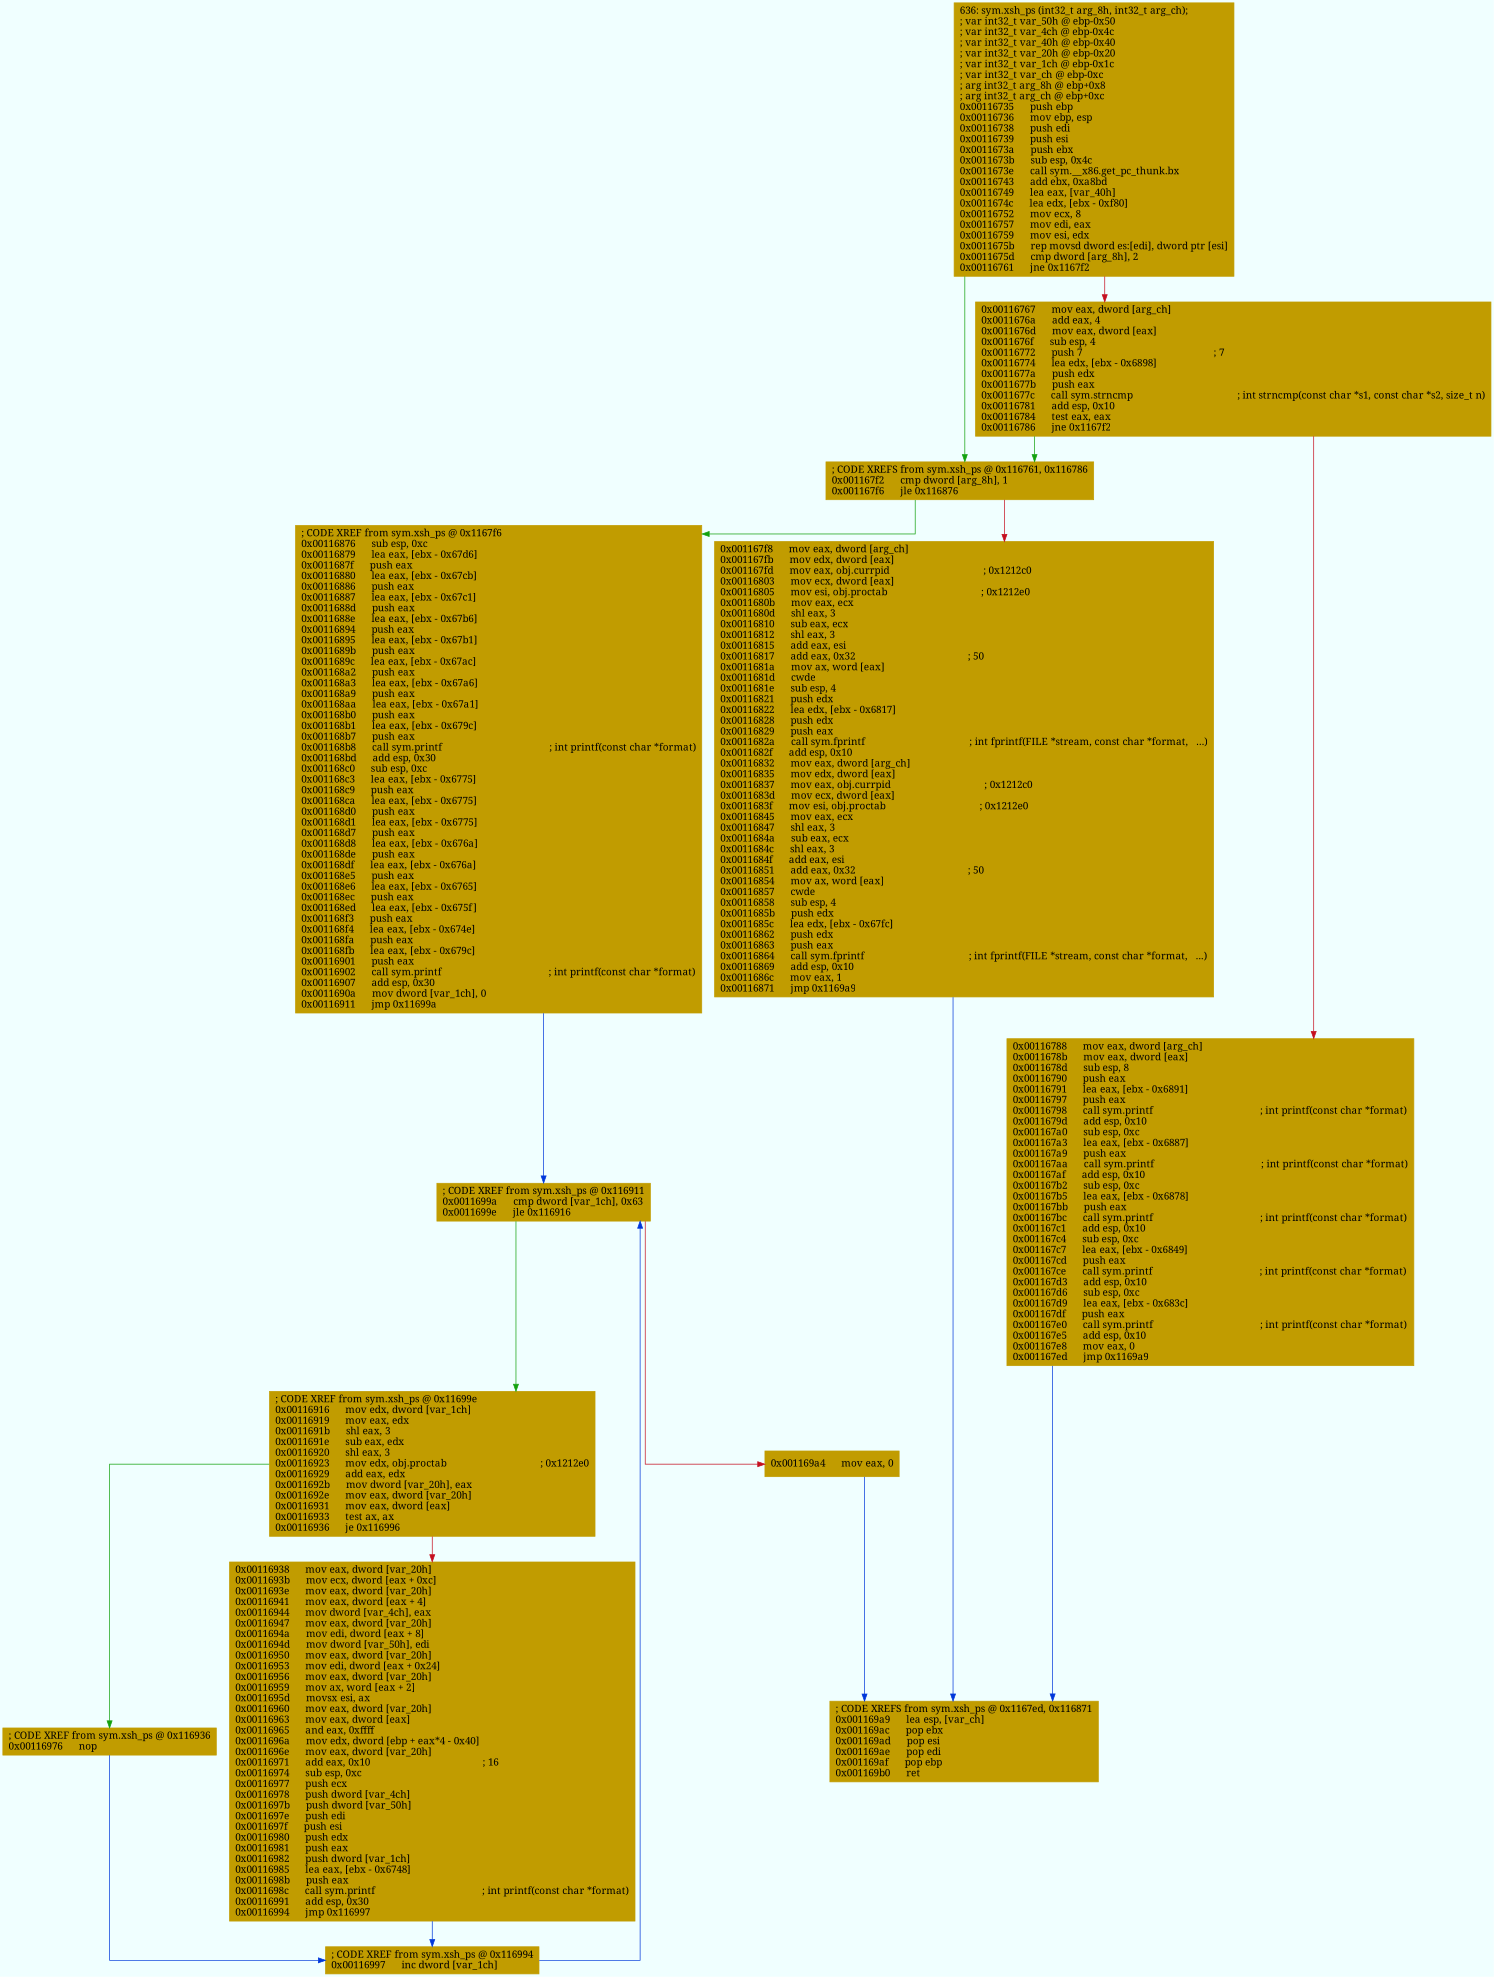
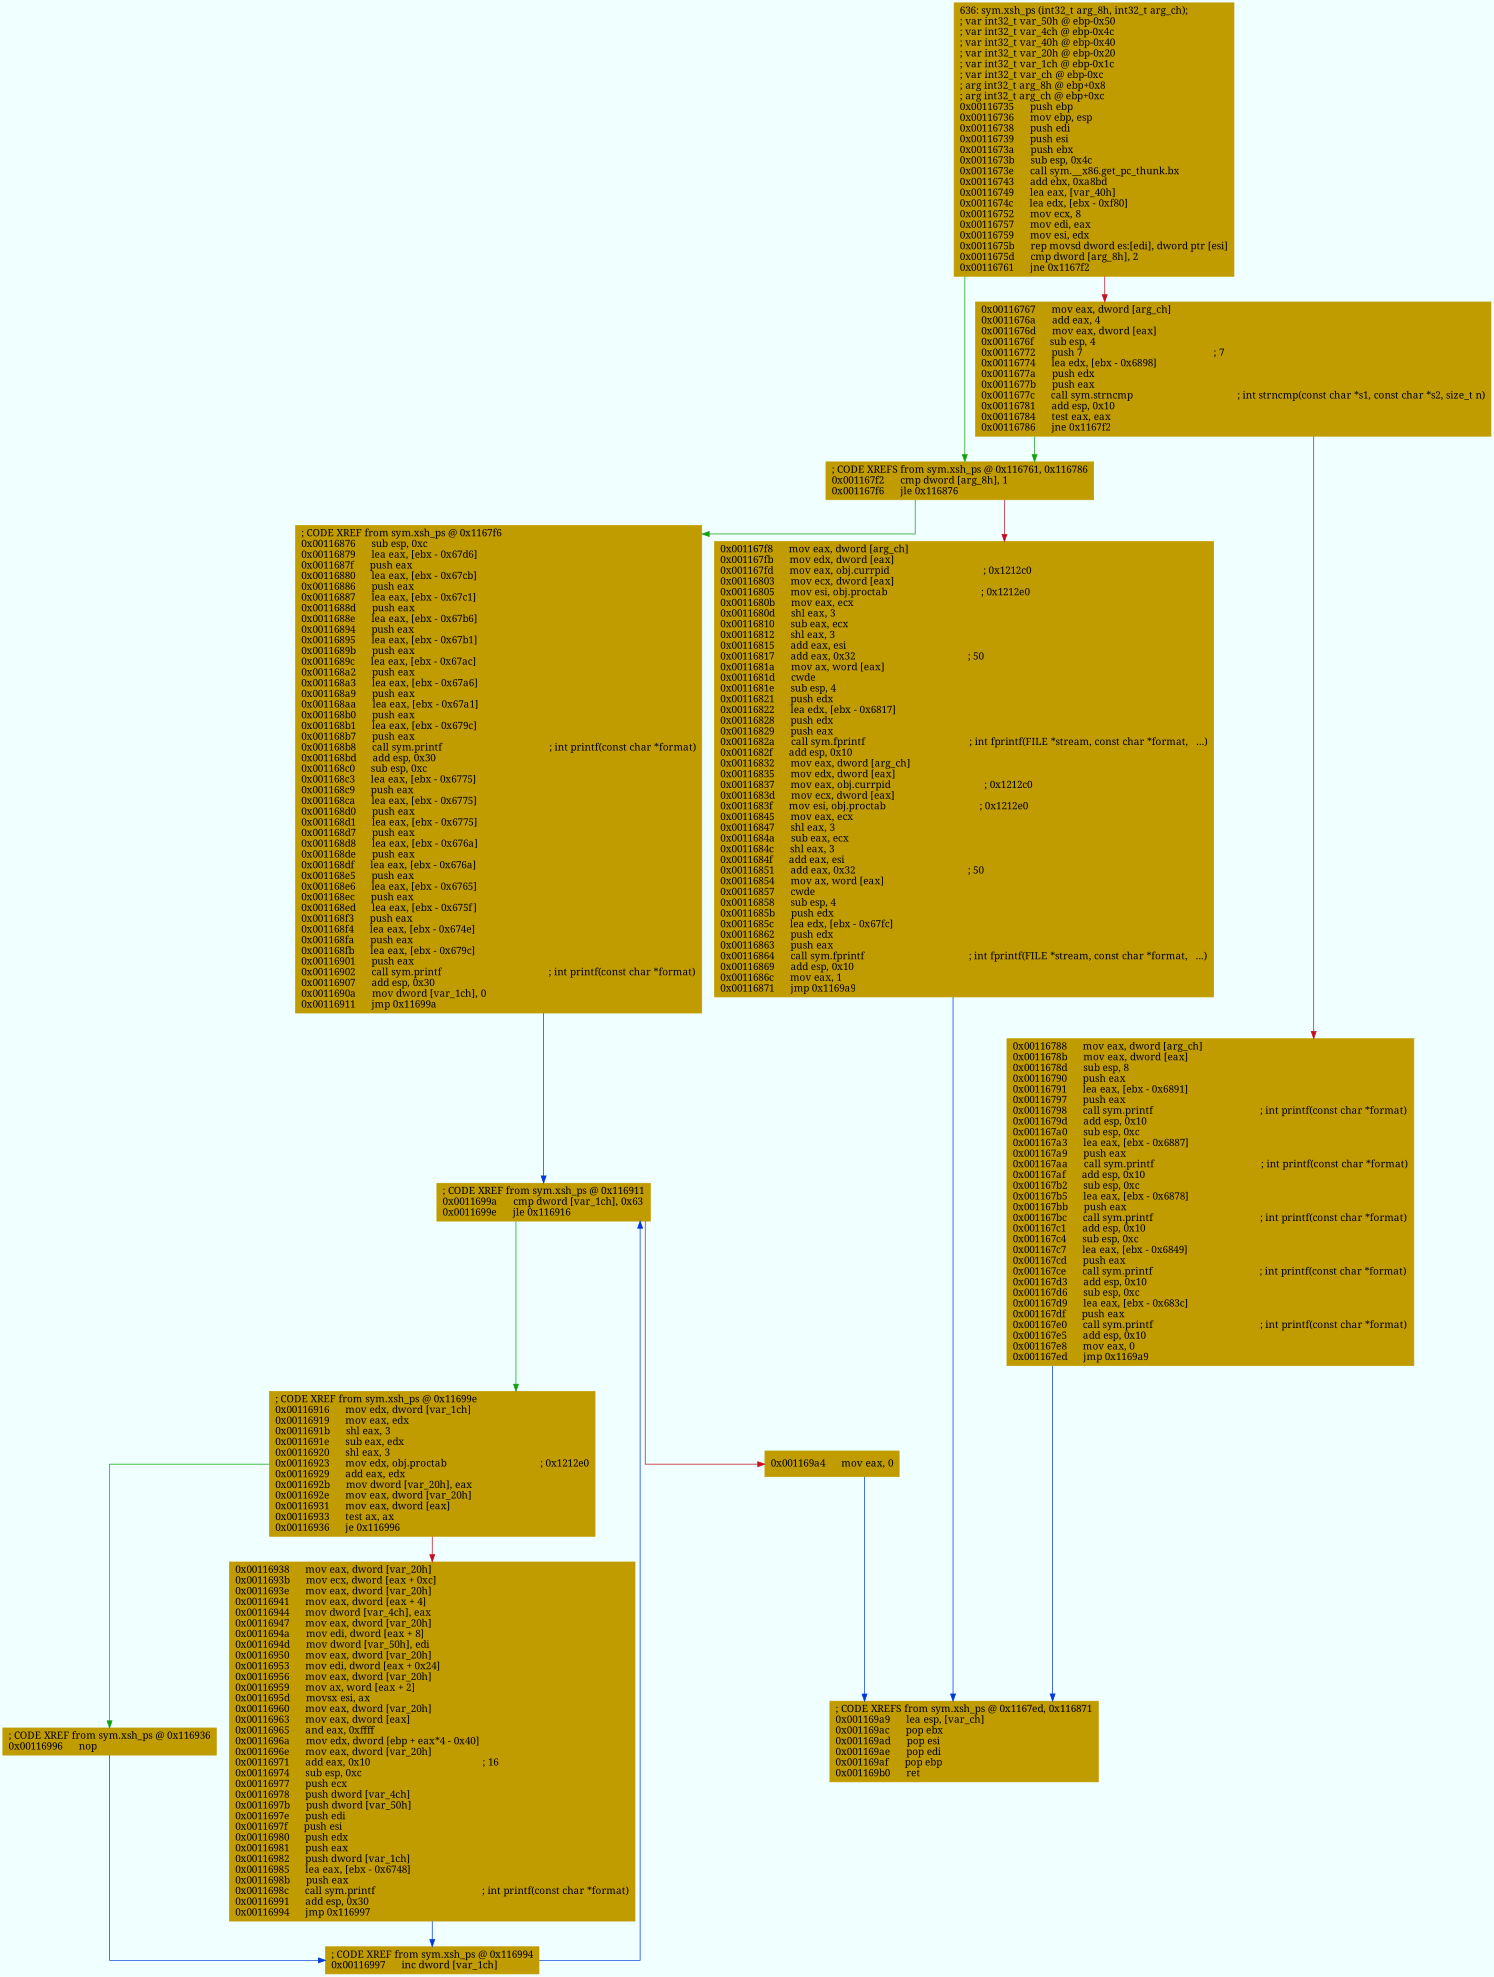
node "; CODE XREF from sym.xsh_ps @ 0x116936 0x00116976      nop": label "; CODE XREF from sym.xsh_ps @ 0x116936 0x00116976      nop" -> "; CODE XREF from sym.xsh_ps @ 0x116936 0x00116996      nop"
